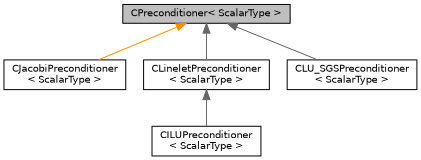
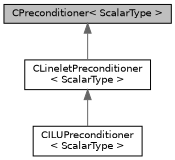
node "CJacobiPreconditioner < ScalarType >": removed
node "CLU_SGSPreconditioner < ScalarType >": removed
